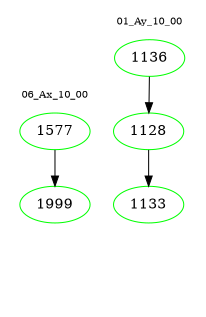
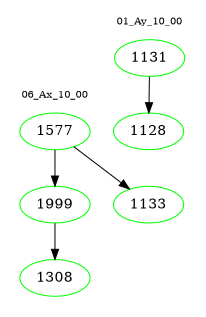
node "1136": label "1136" -> "1131"
edge "1128" -> "1133": now "1577" -> "1133"
node "1308": added
